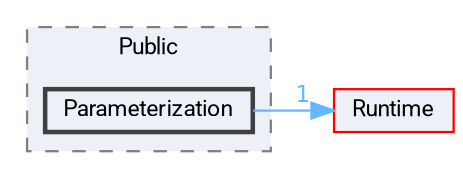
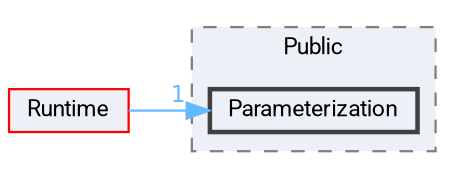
edge "Parameterization" -> "Runtime": reversed
